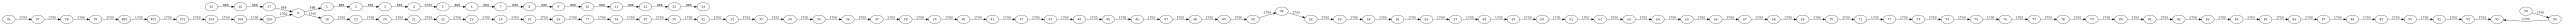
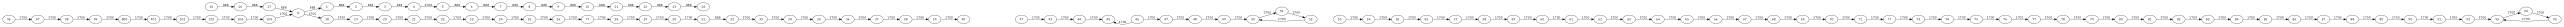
edge "93" -> "94": added, label "1700"
edge "31" -> "32": label "1700" -> "888"
node "41": removed
edge "45" -> "46": reversed
edge "52" -> "53": now "52" -> "50"
